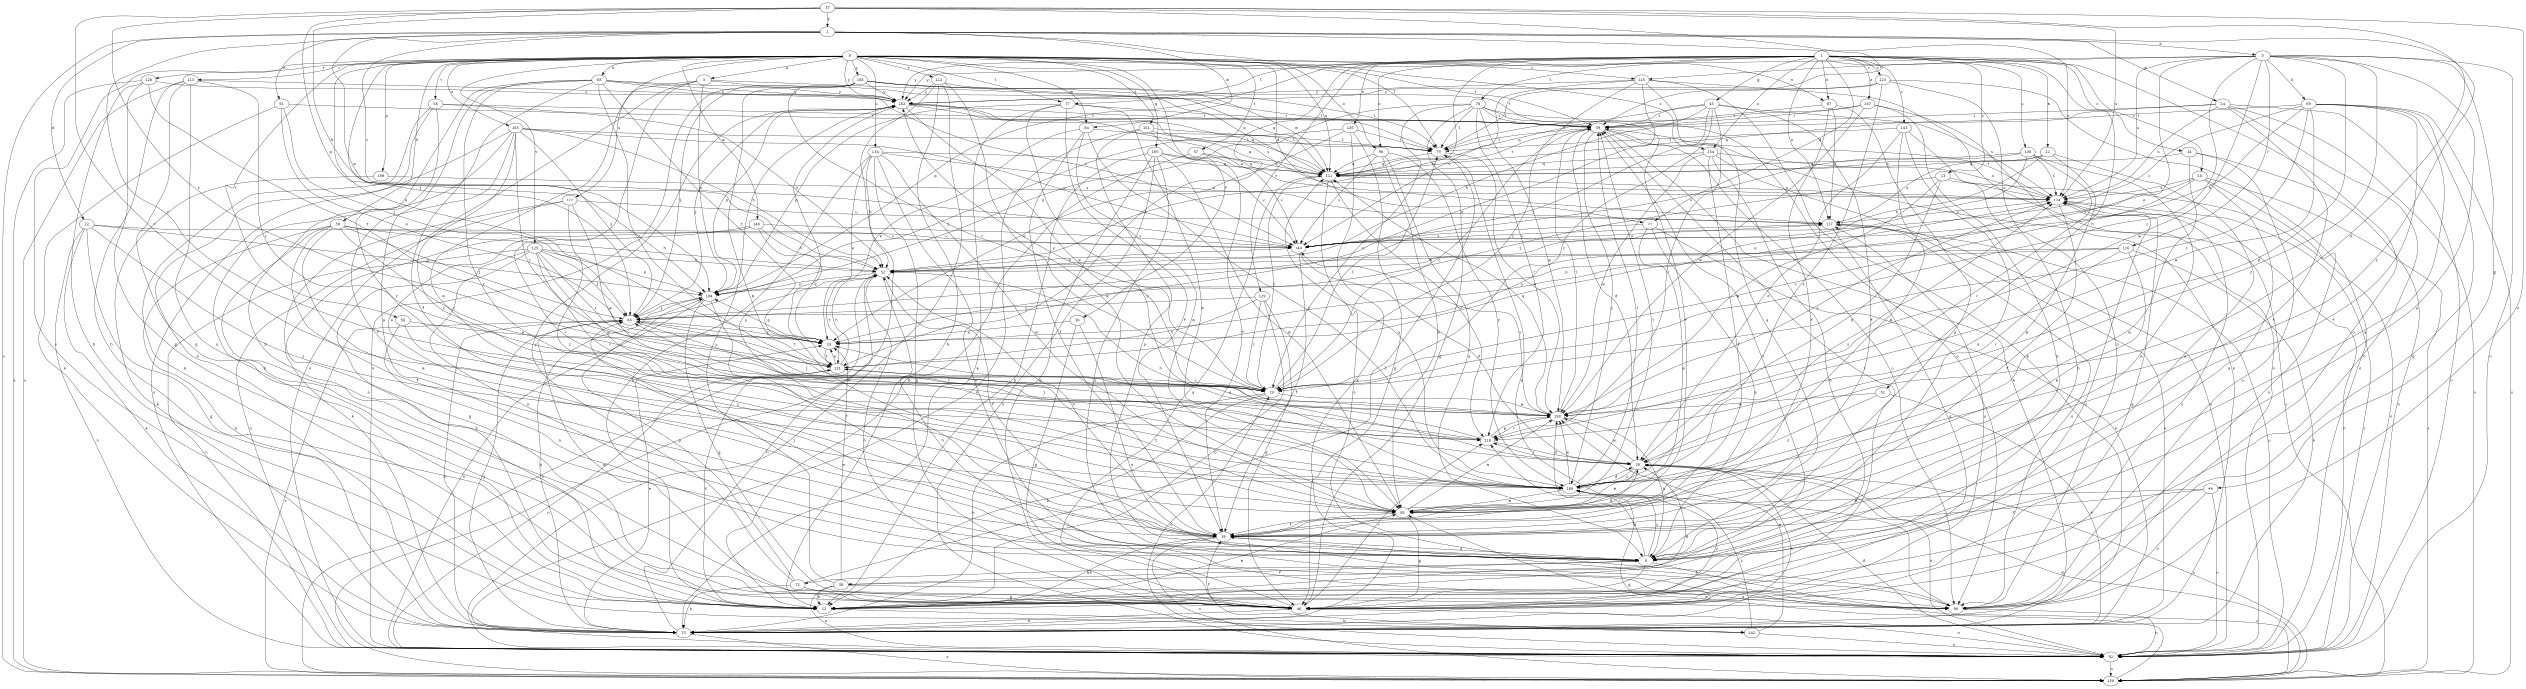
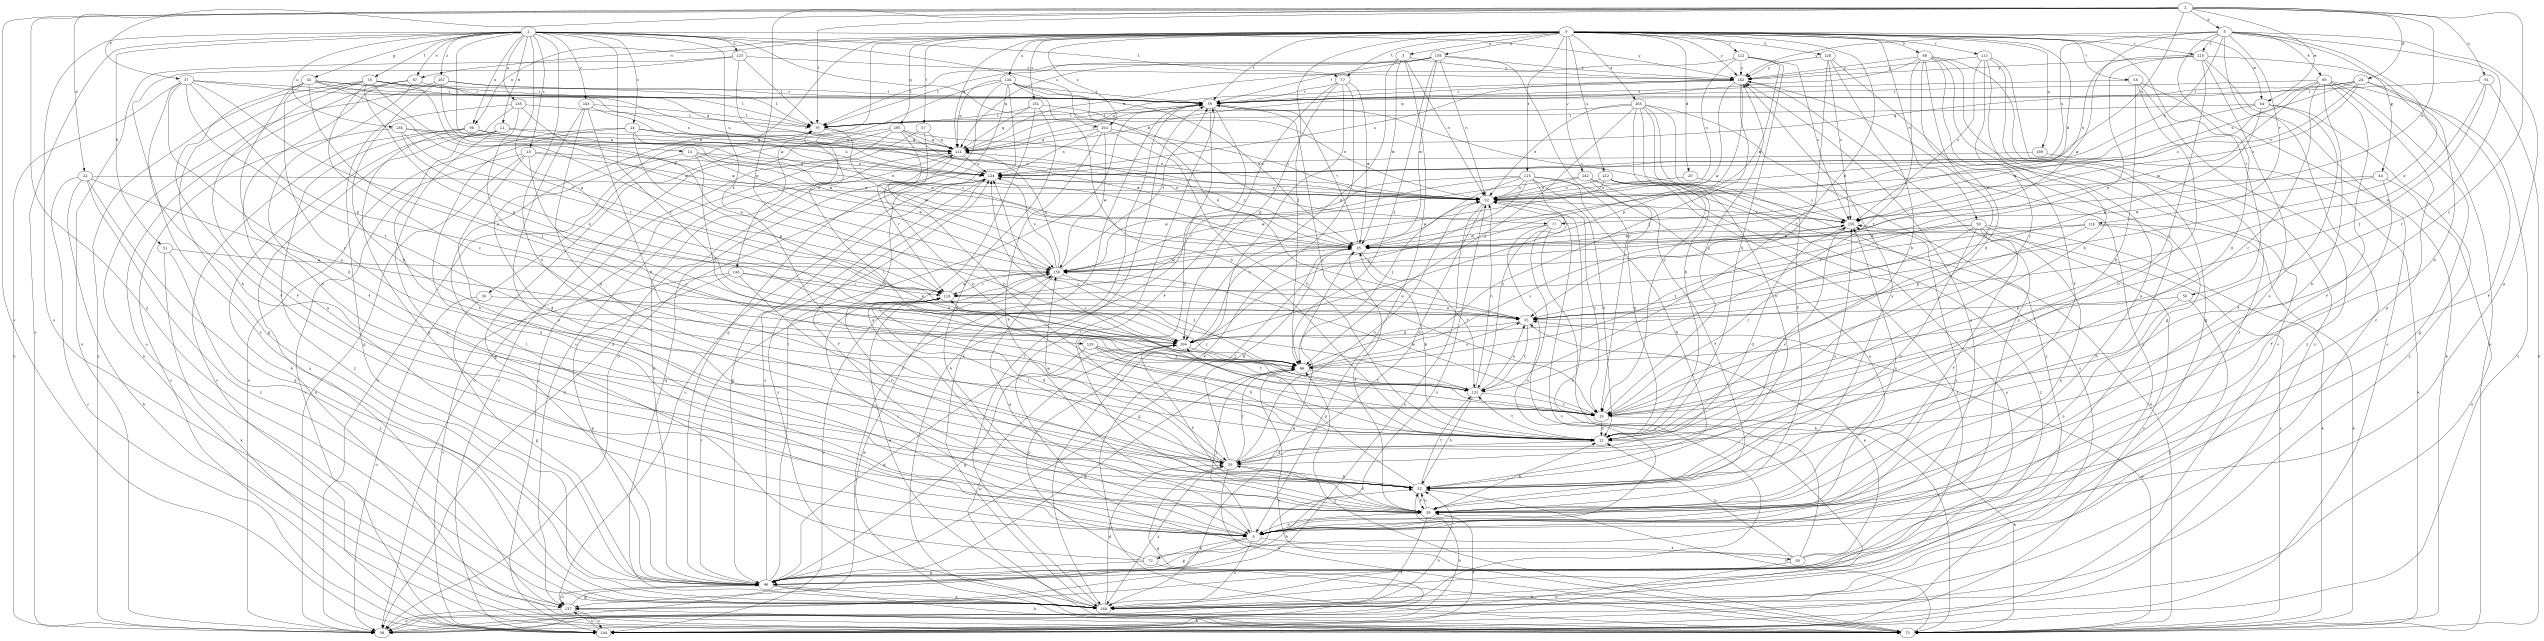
edge "37" -> "2": reversed
edge "124" -> "59": now "134" -> "59"
node "20": added
edge "14" -> "104": added, label "p"
edge "111" -> "19": now "111" -> "85"
edge "136" -> "6": now "14" -> "6"
edge "98" -> "39": reversed
edge "12" -> "142": reversed
